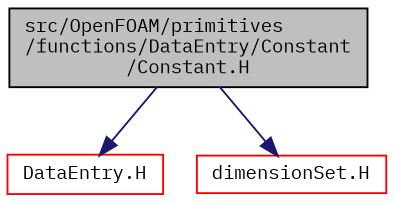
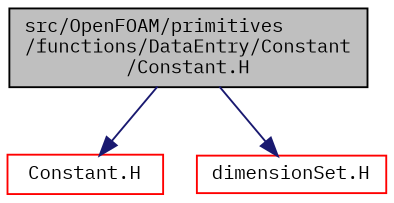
node "DataEntry.H": label "DataEntry.H" -> "Constant.H"
